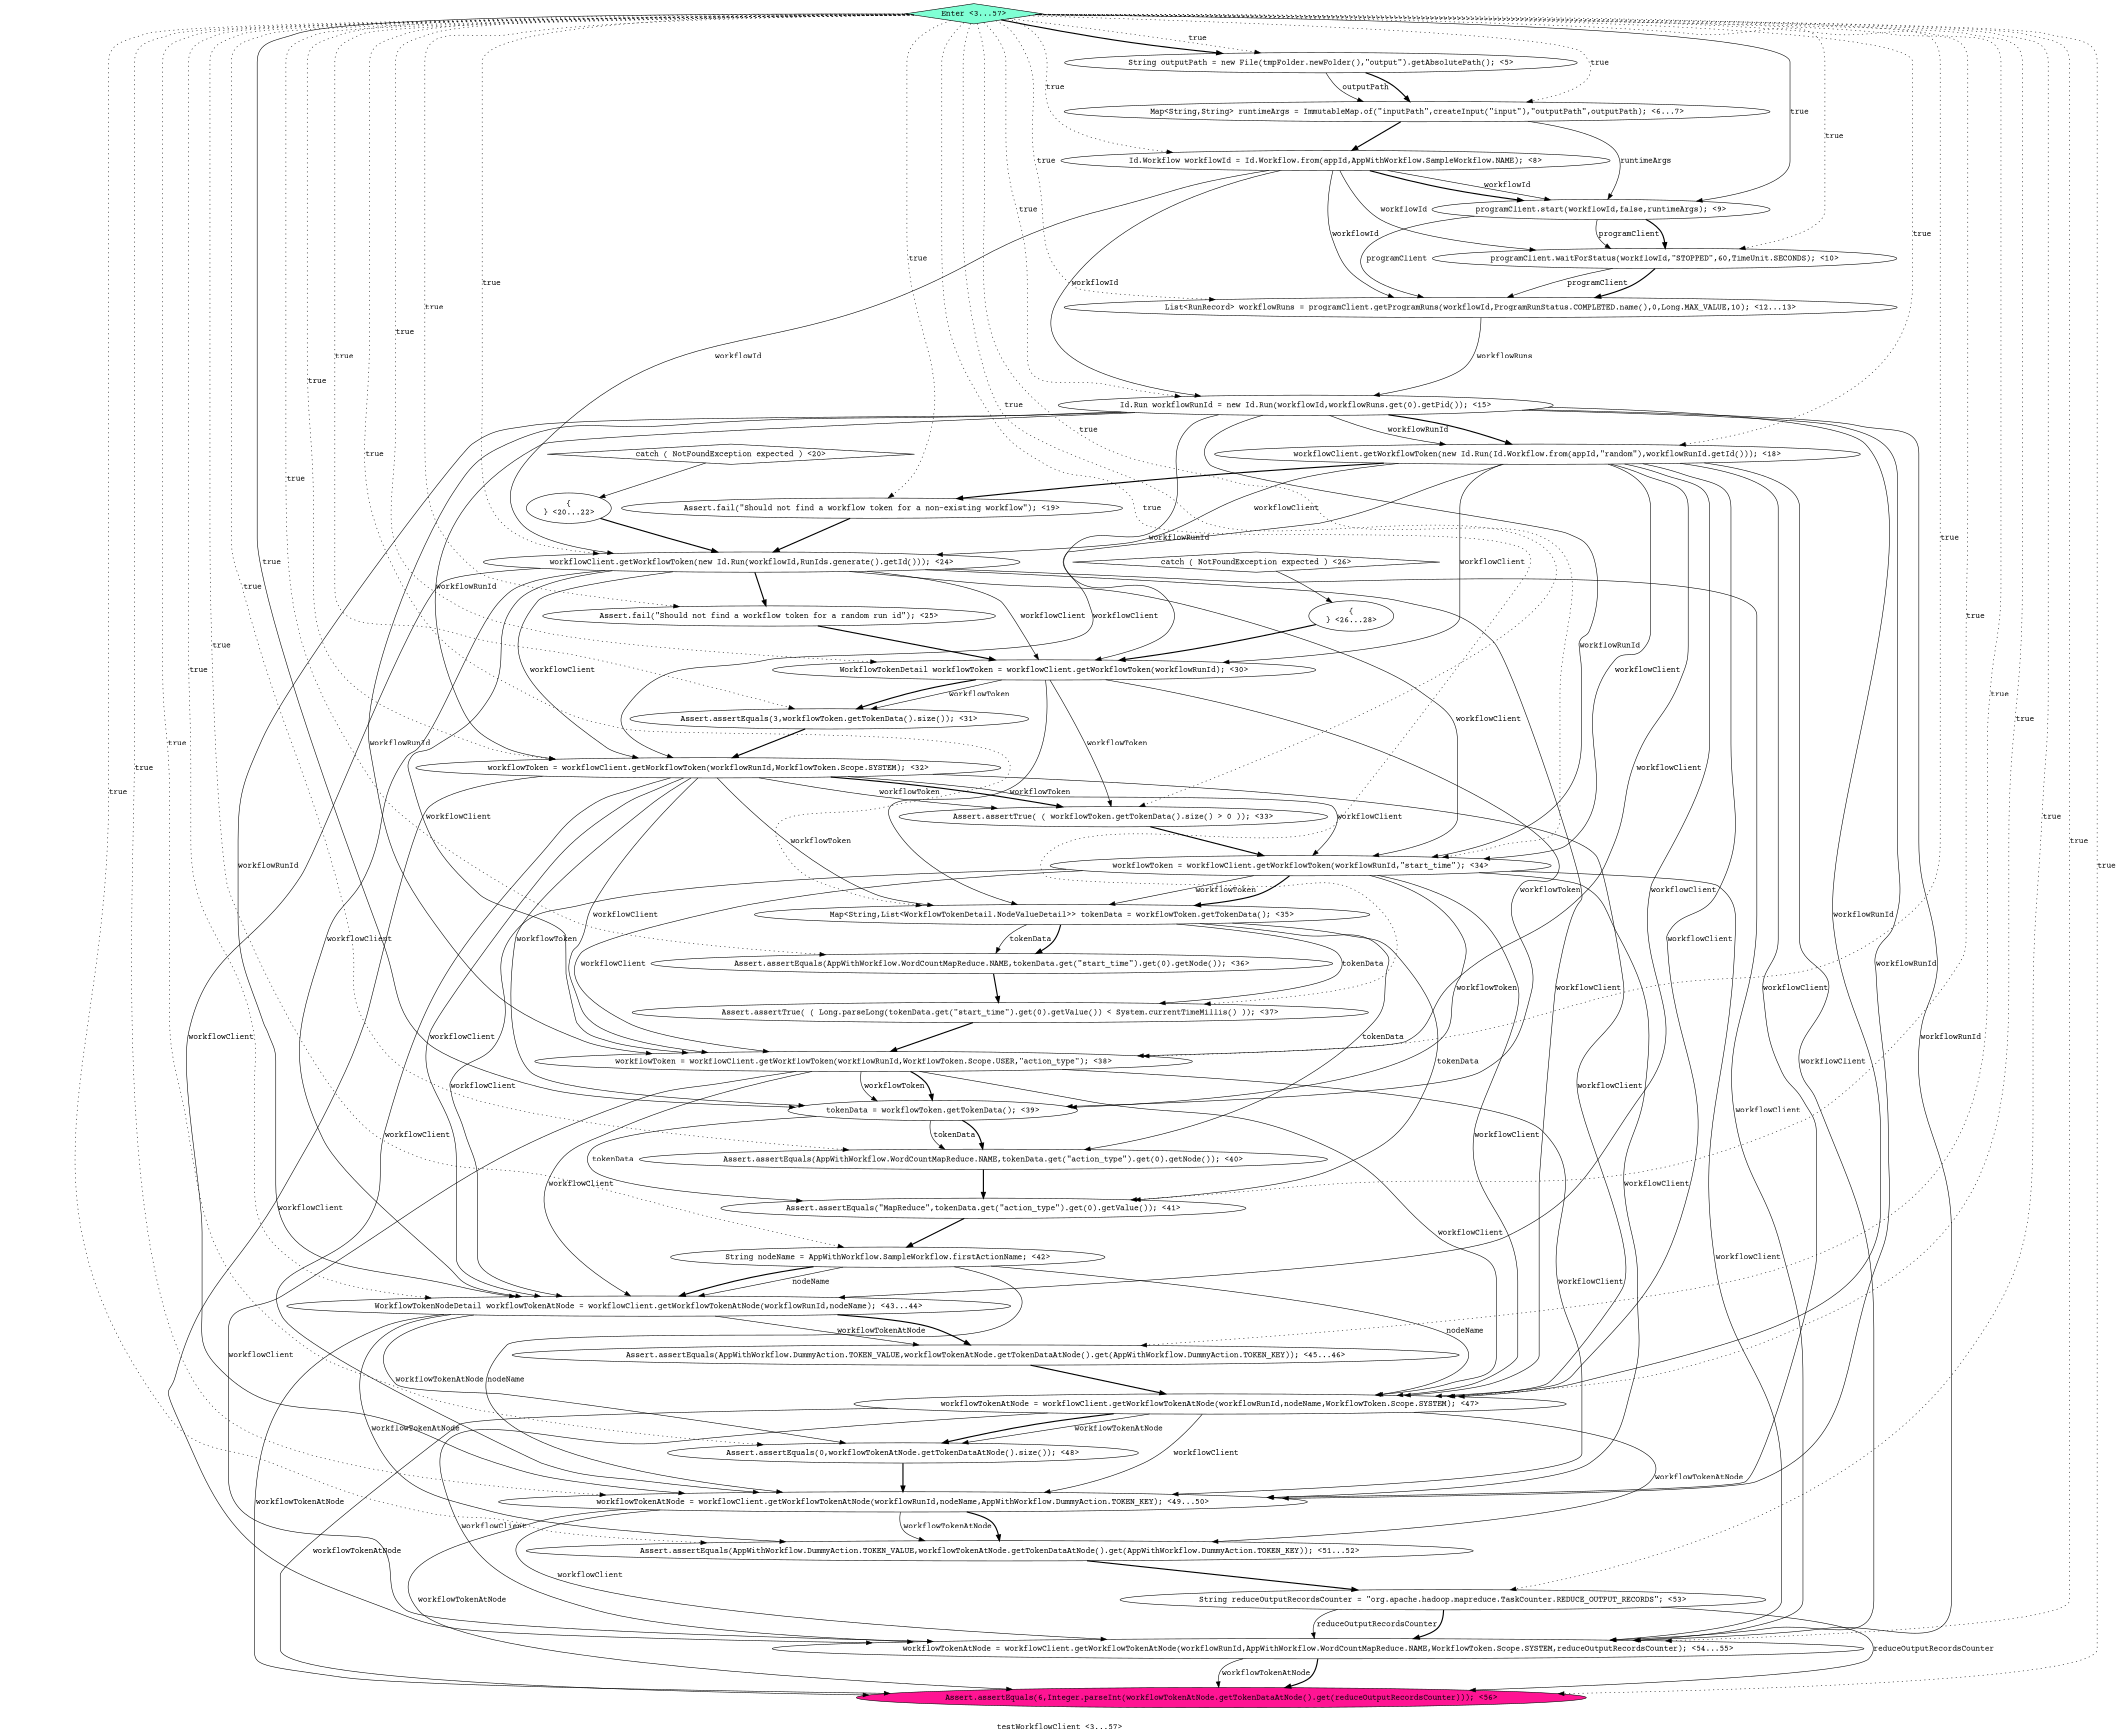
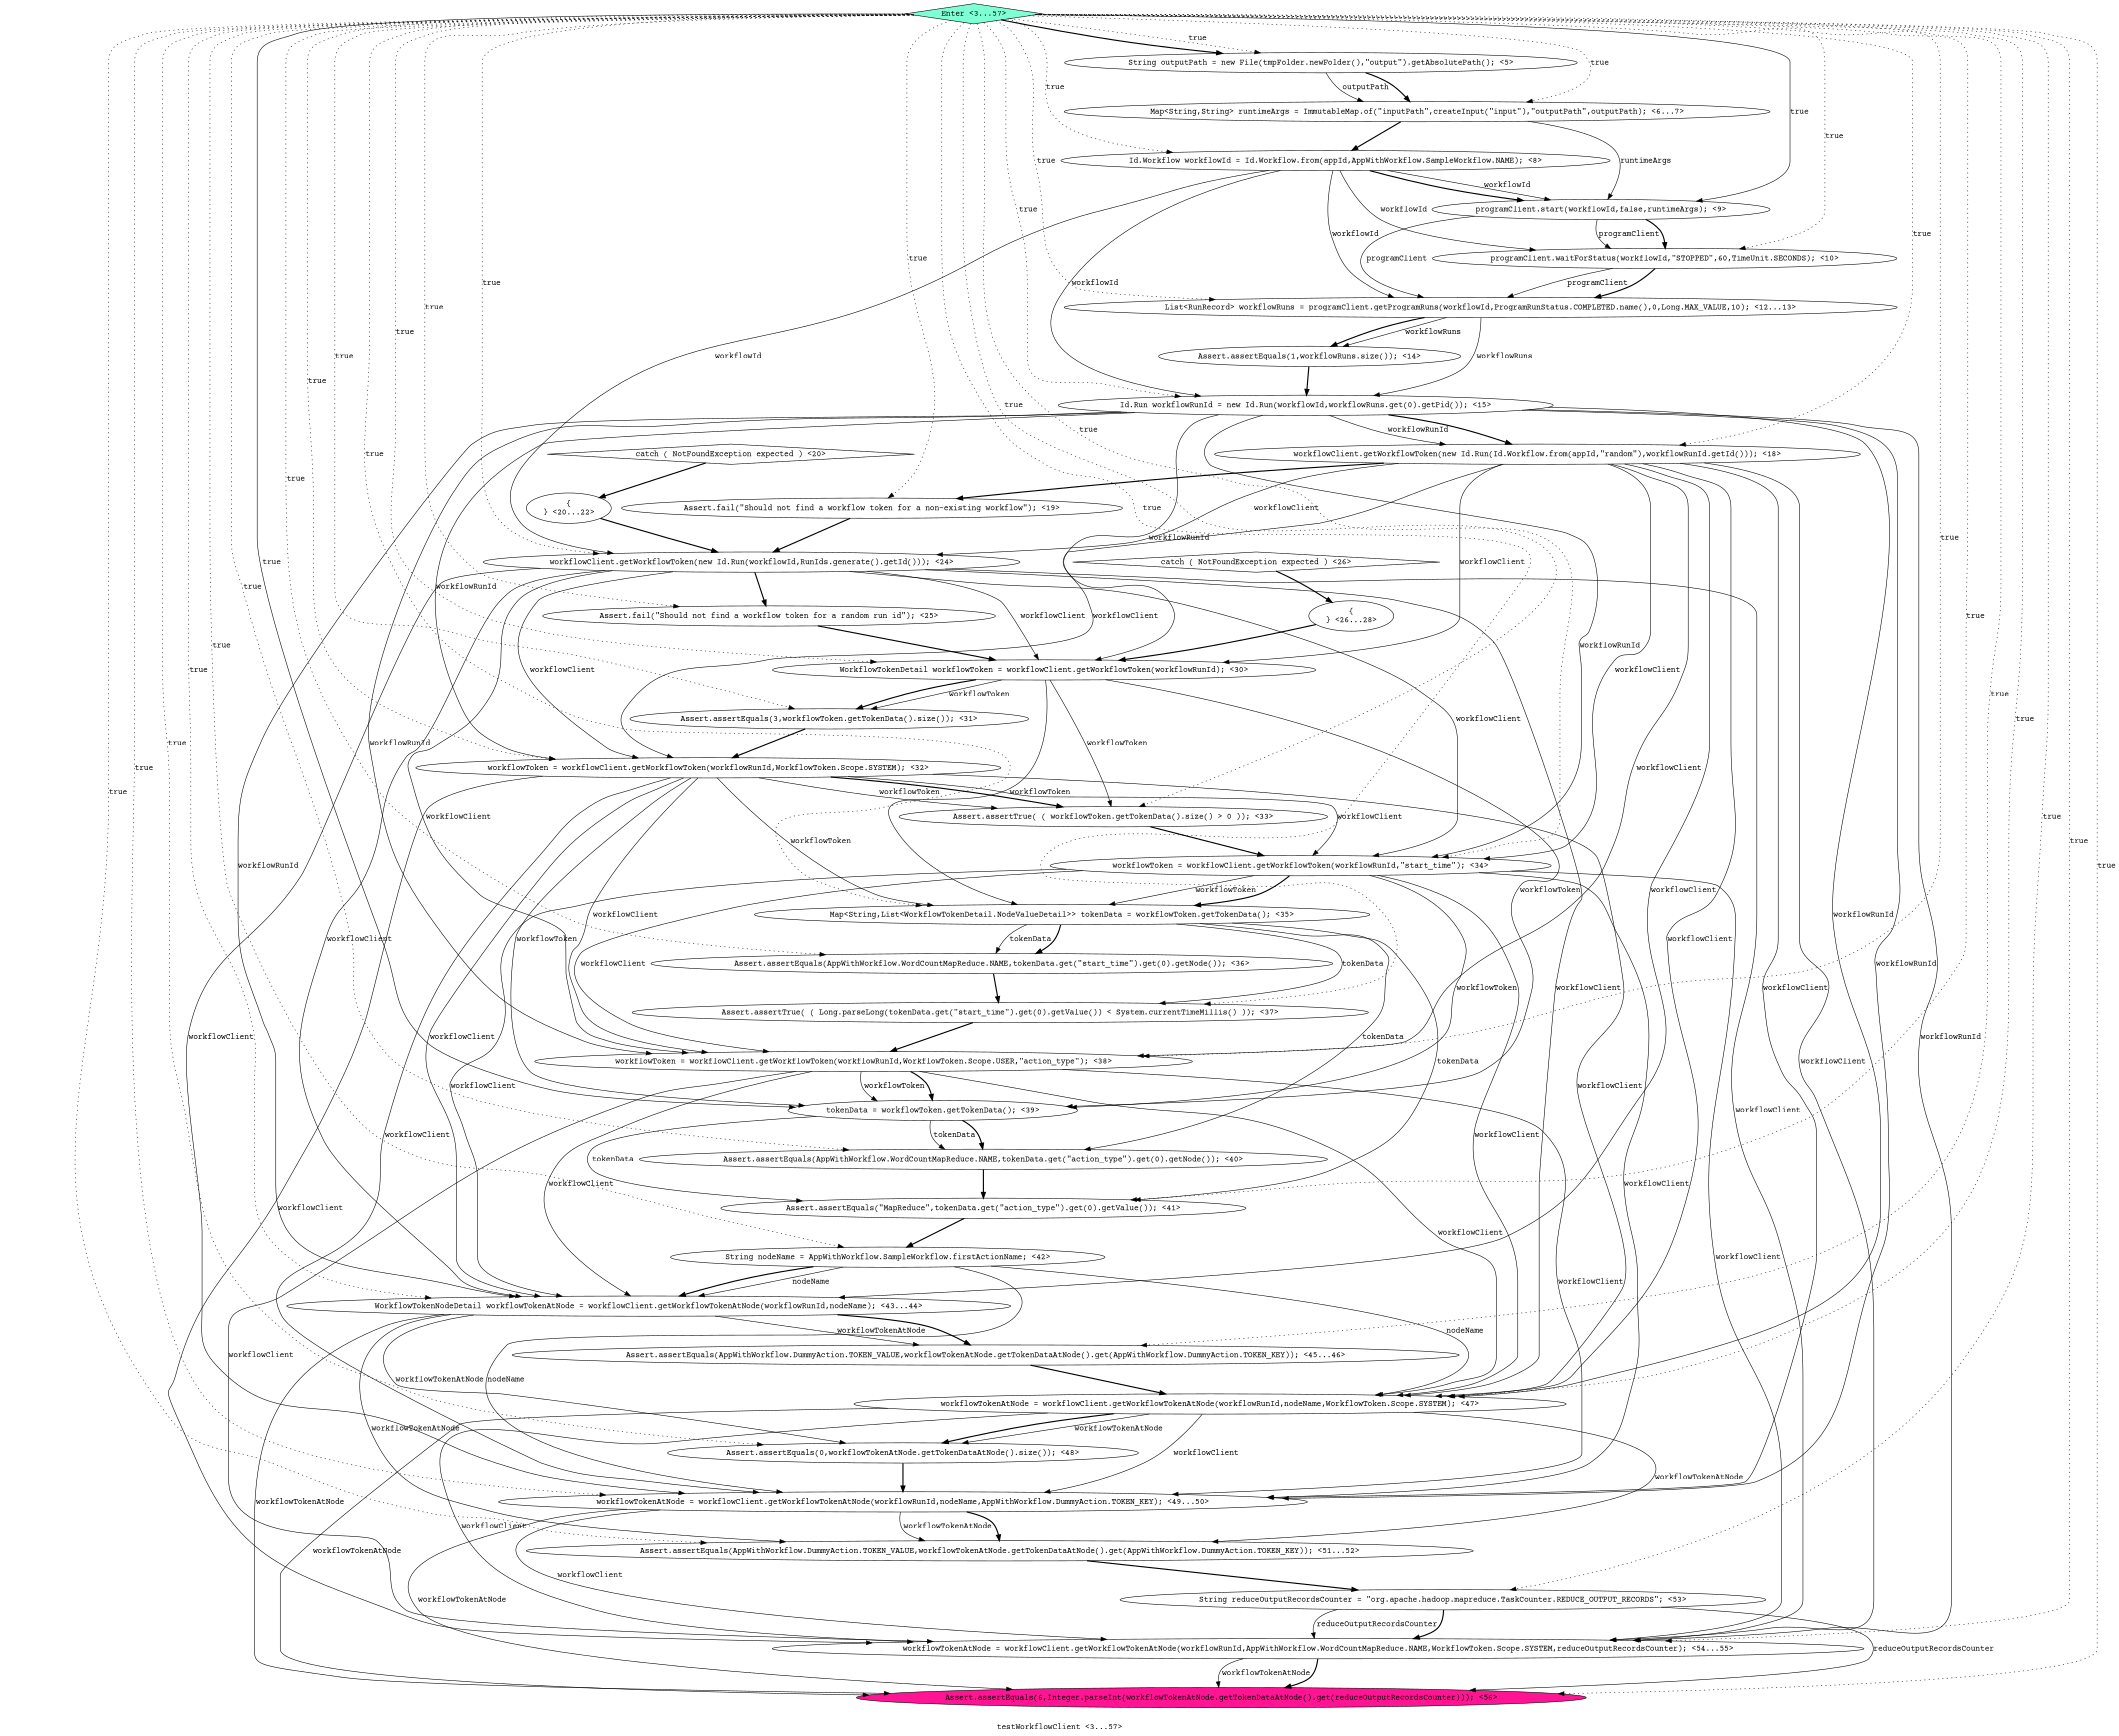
node "Assert.assertEquals(1,workflowRuns.size()); <14>": added
edge "catch ( NotFoundException expected ) <20>" -> "{ } <20...22>": style solid -> bold
edge "catch ( NotFoundException expected ) <26>" -> "{ } <26...28>": style solid -> bold
